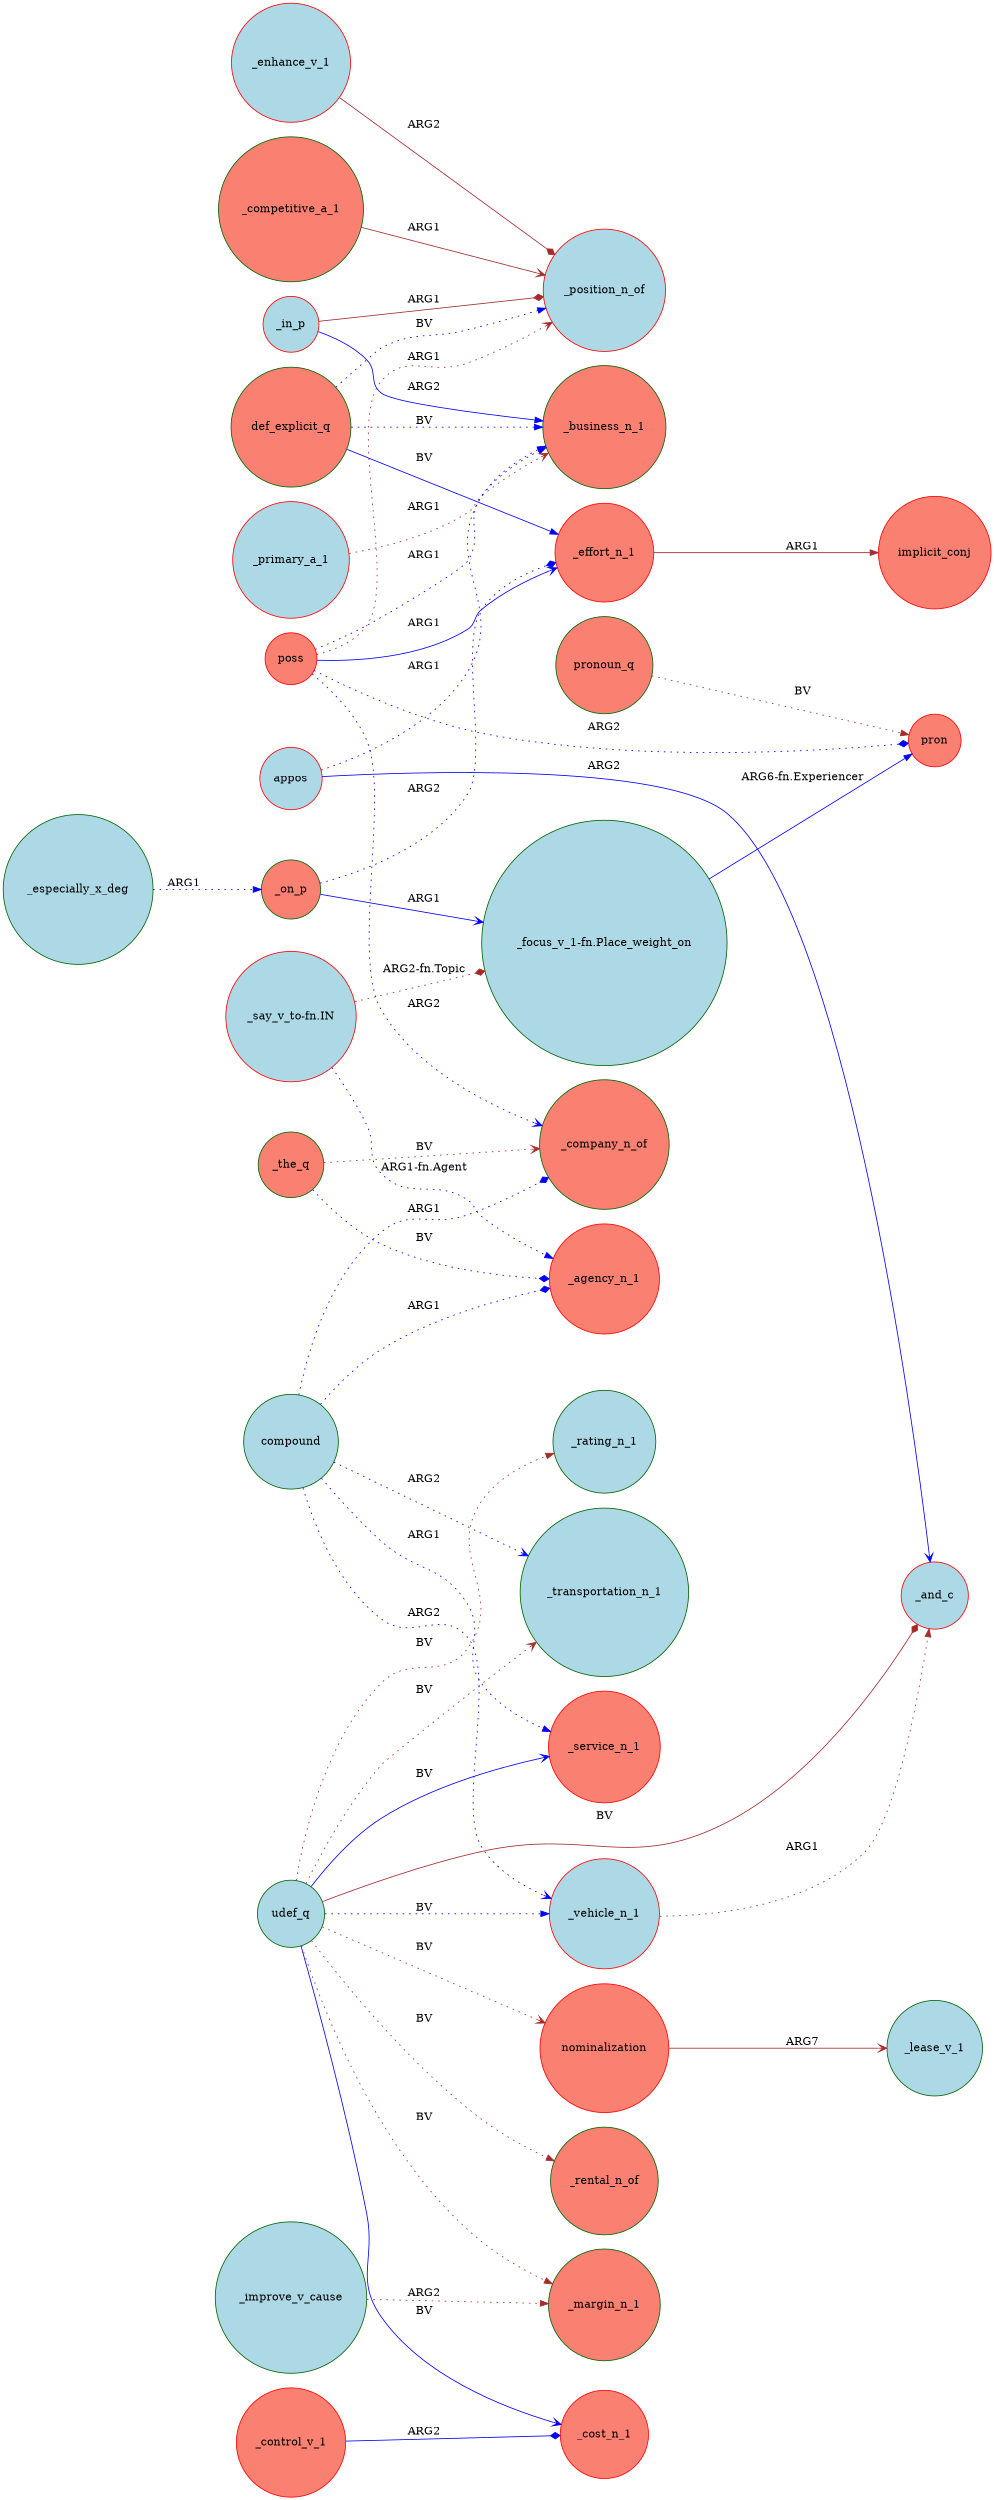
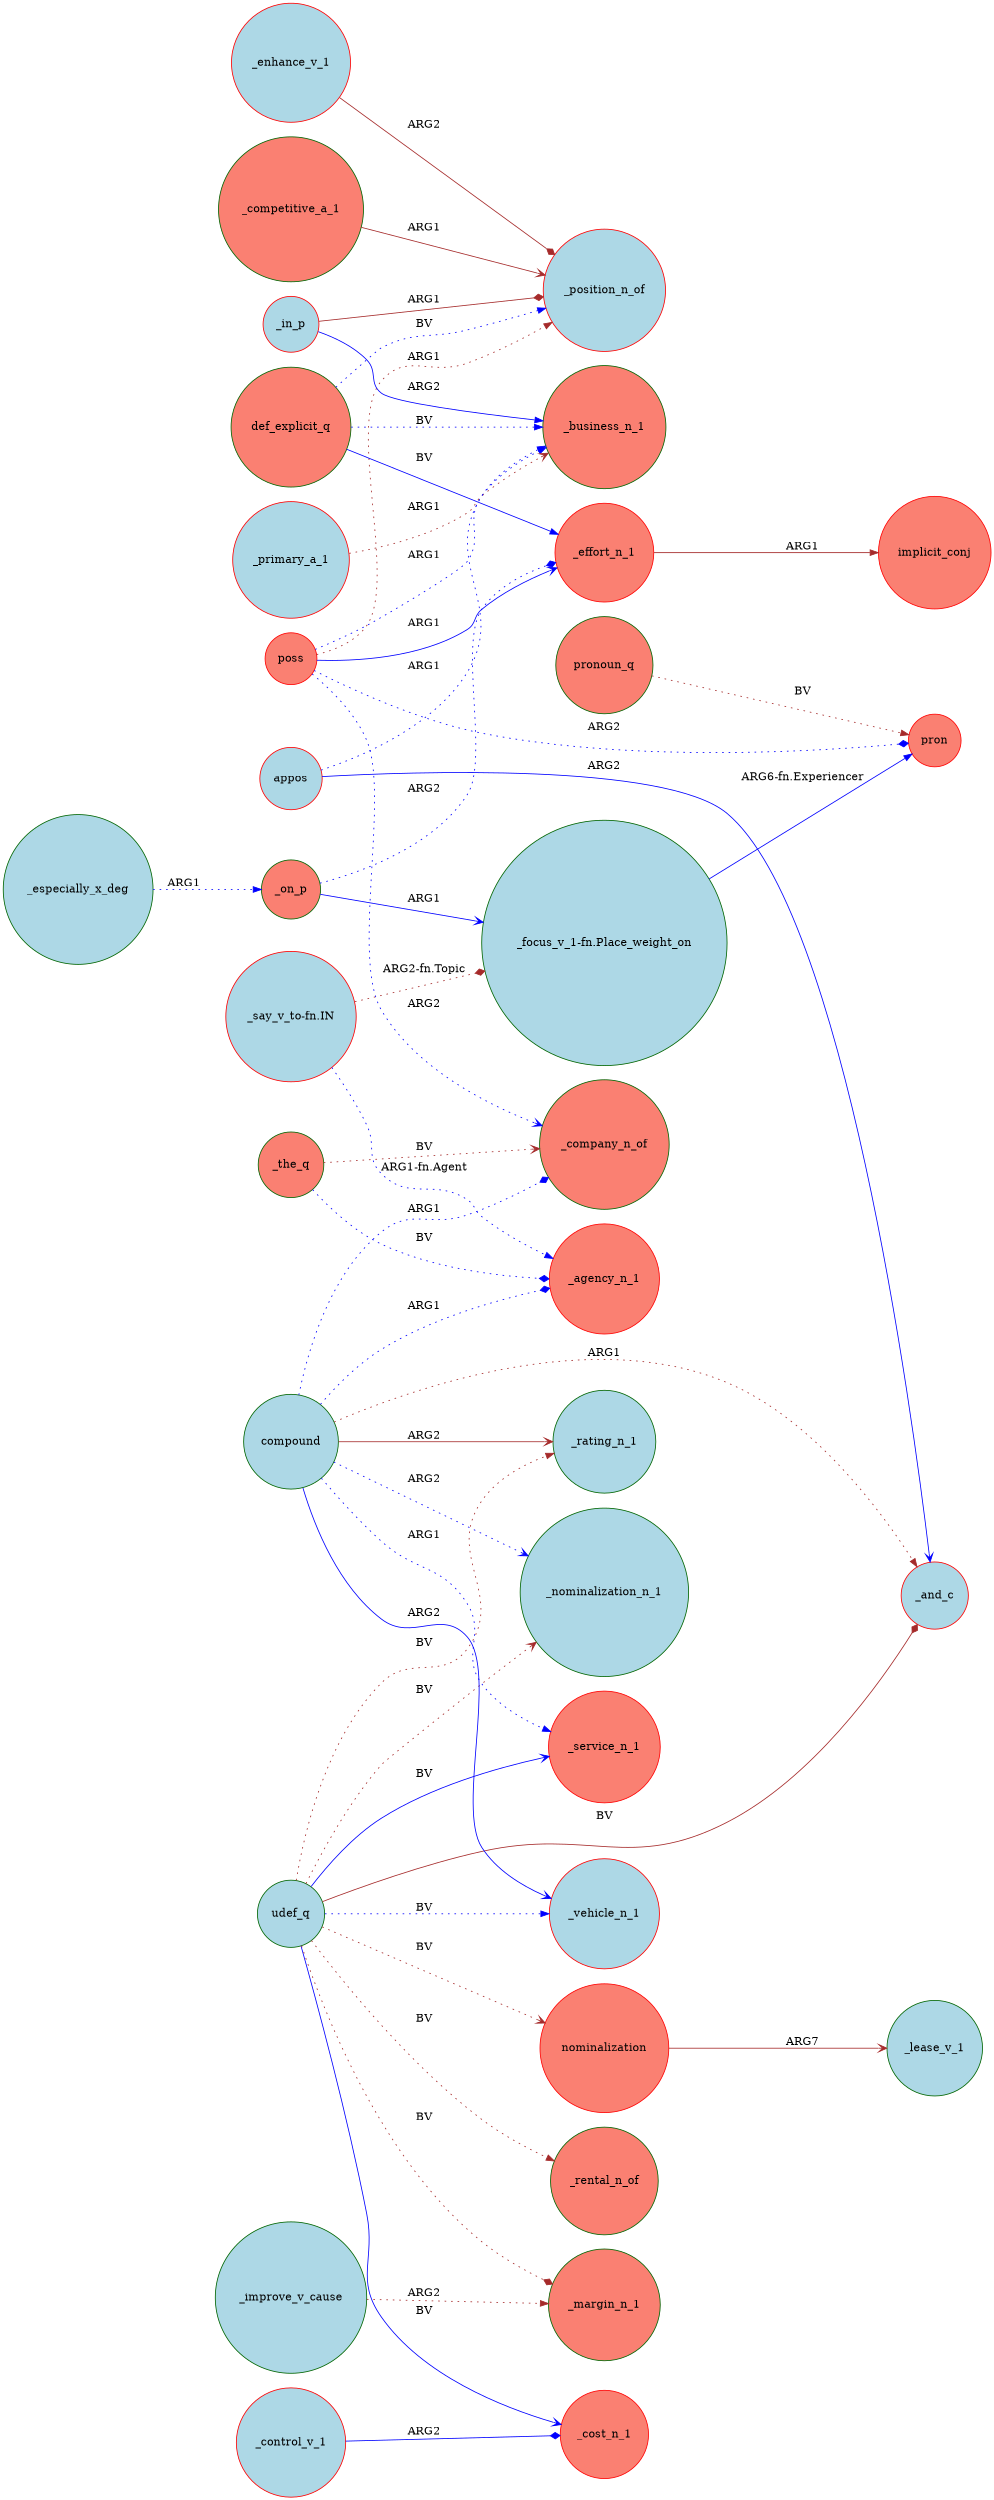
edge "poss" -> "_position_n_of": arrowhead vee -> normal
edge "compound" -> "_rating_n_1": added, label "ARG2"
node "_transportation_n_1": label "_transportation_n_1" -> "_nominalization_n_1"
edge "compound" -> "_vehicle_n_1": style dotted -> solid
edge "_vehicle_n_1" -> "_and_c": now "compound" -> "_and_c"
edge "udef_q" -> "_margin_n_1": arrowhead normal -> diamond
node "_control_v_1": fillcolor salmon -> lightblue
